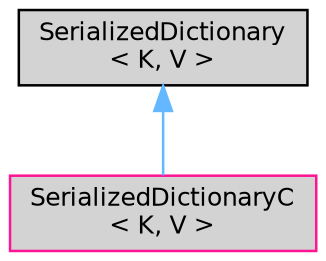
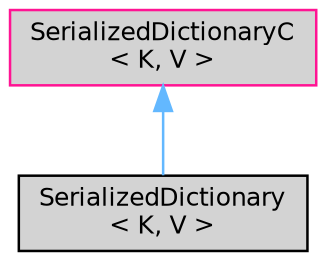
edge "SerializedDictionaryC < K, V >" -> "SerializedDictionary < K, V >": reversed
